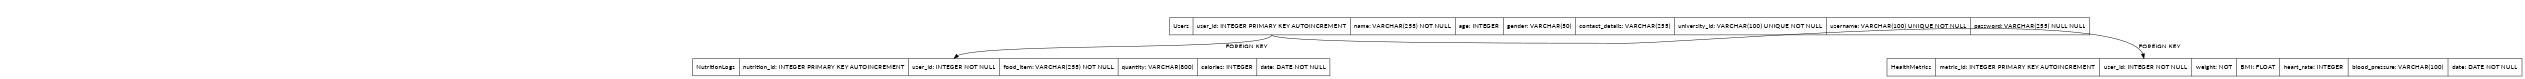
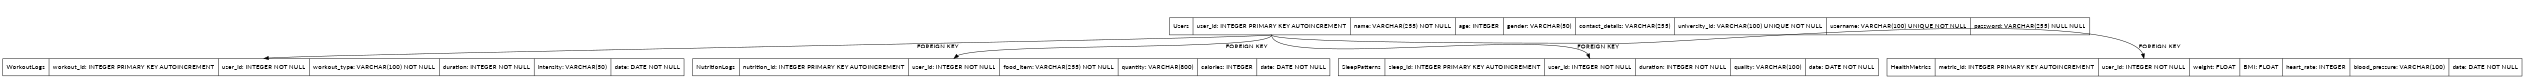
node "WorkoutLogs": added
node "SleepPatterns": added
node "HealthMetrics": text "weight: NOT" -> "weight: FLOAT"
